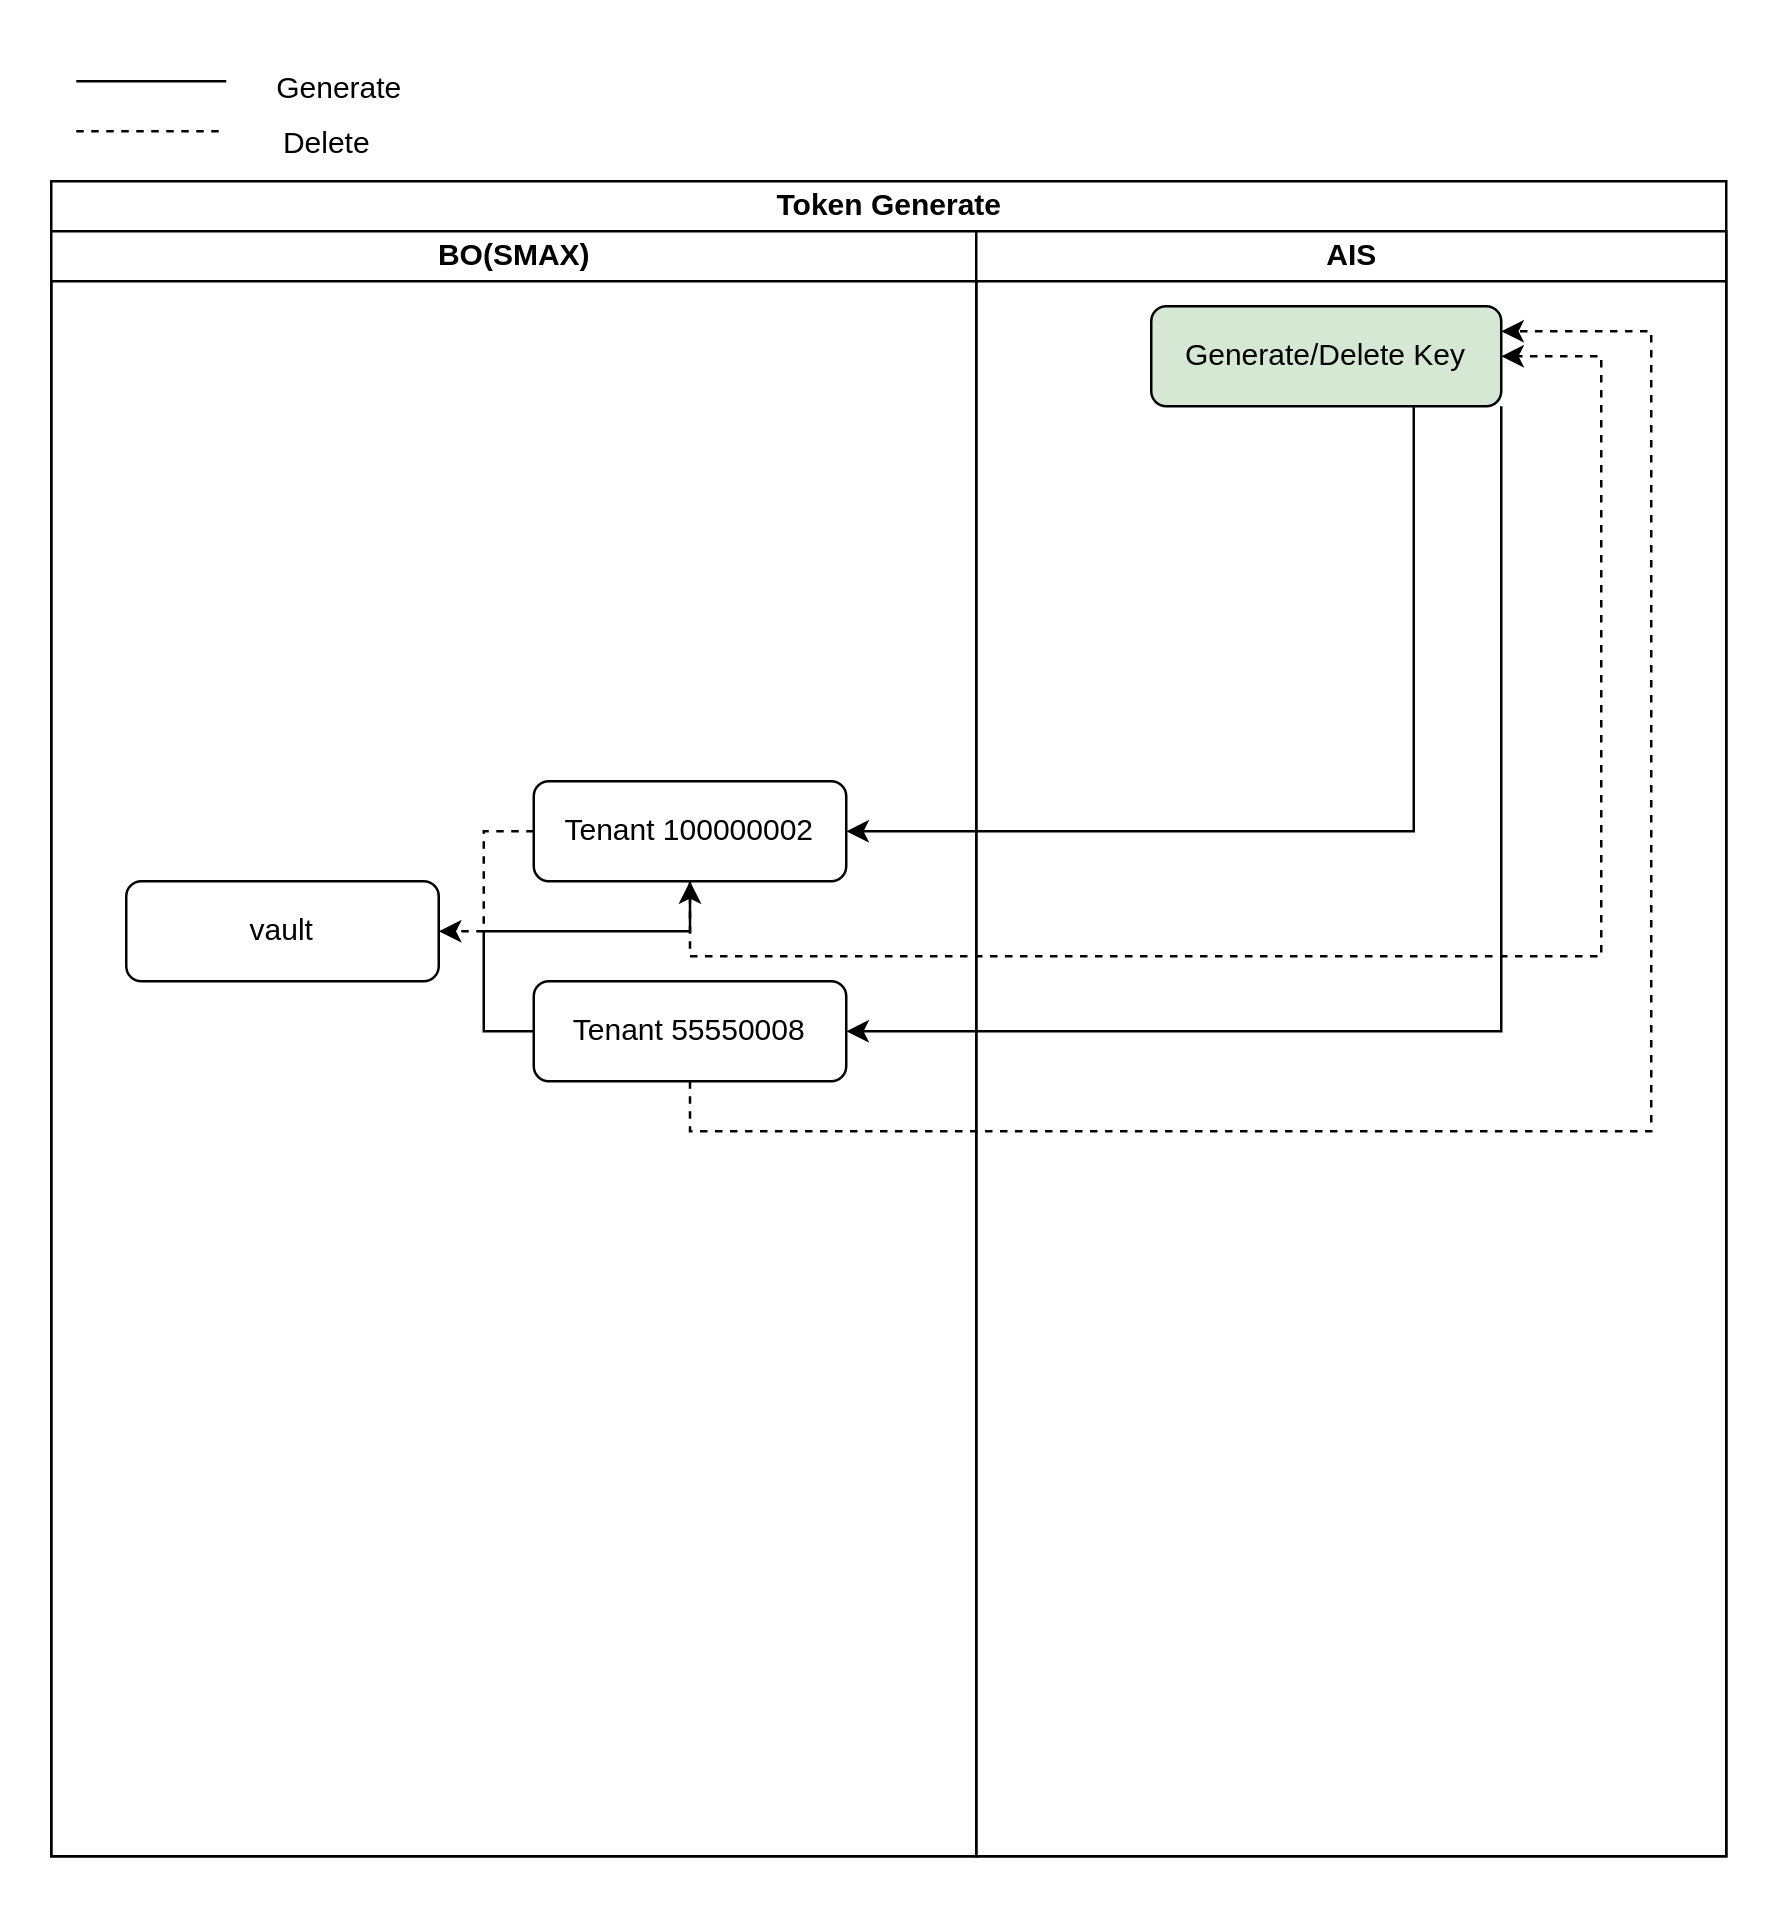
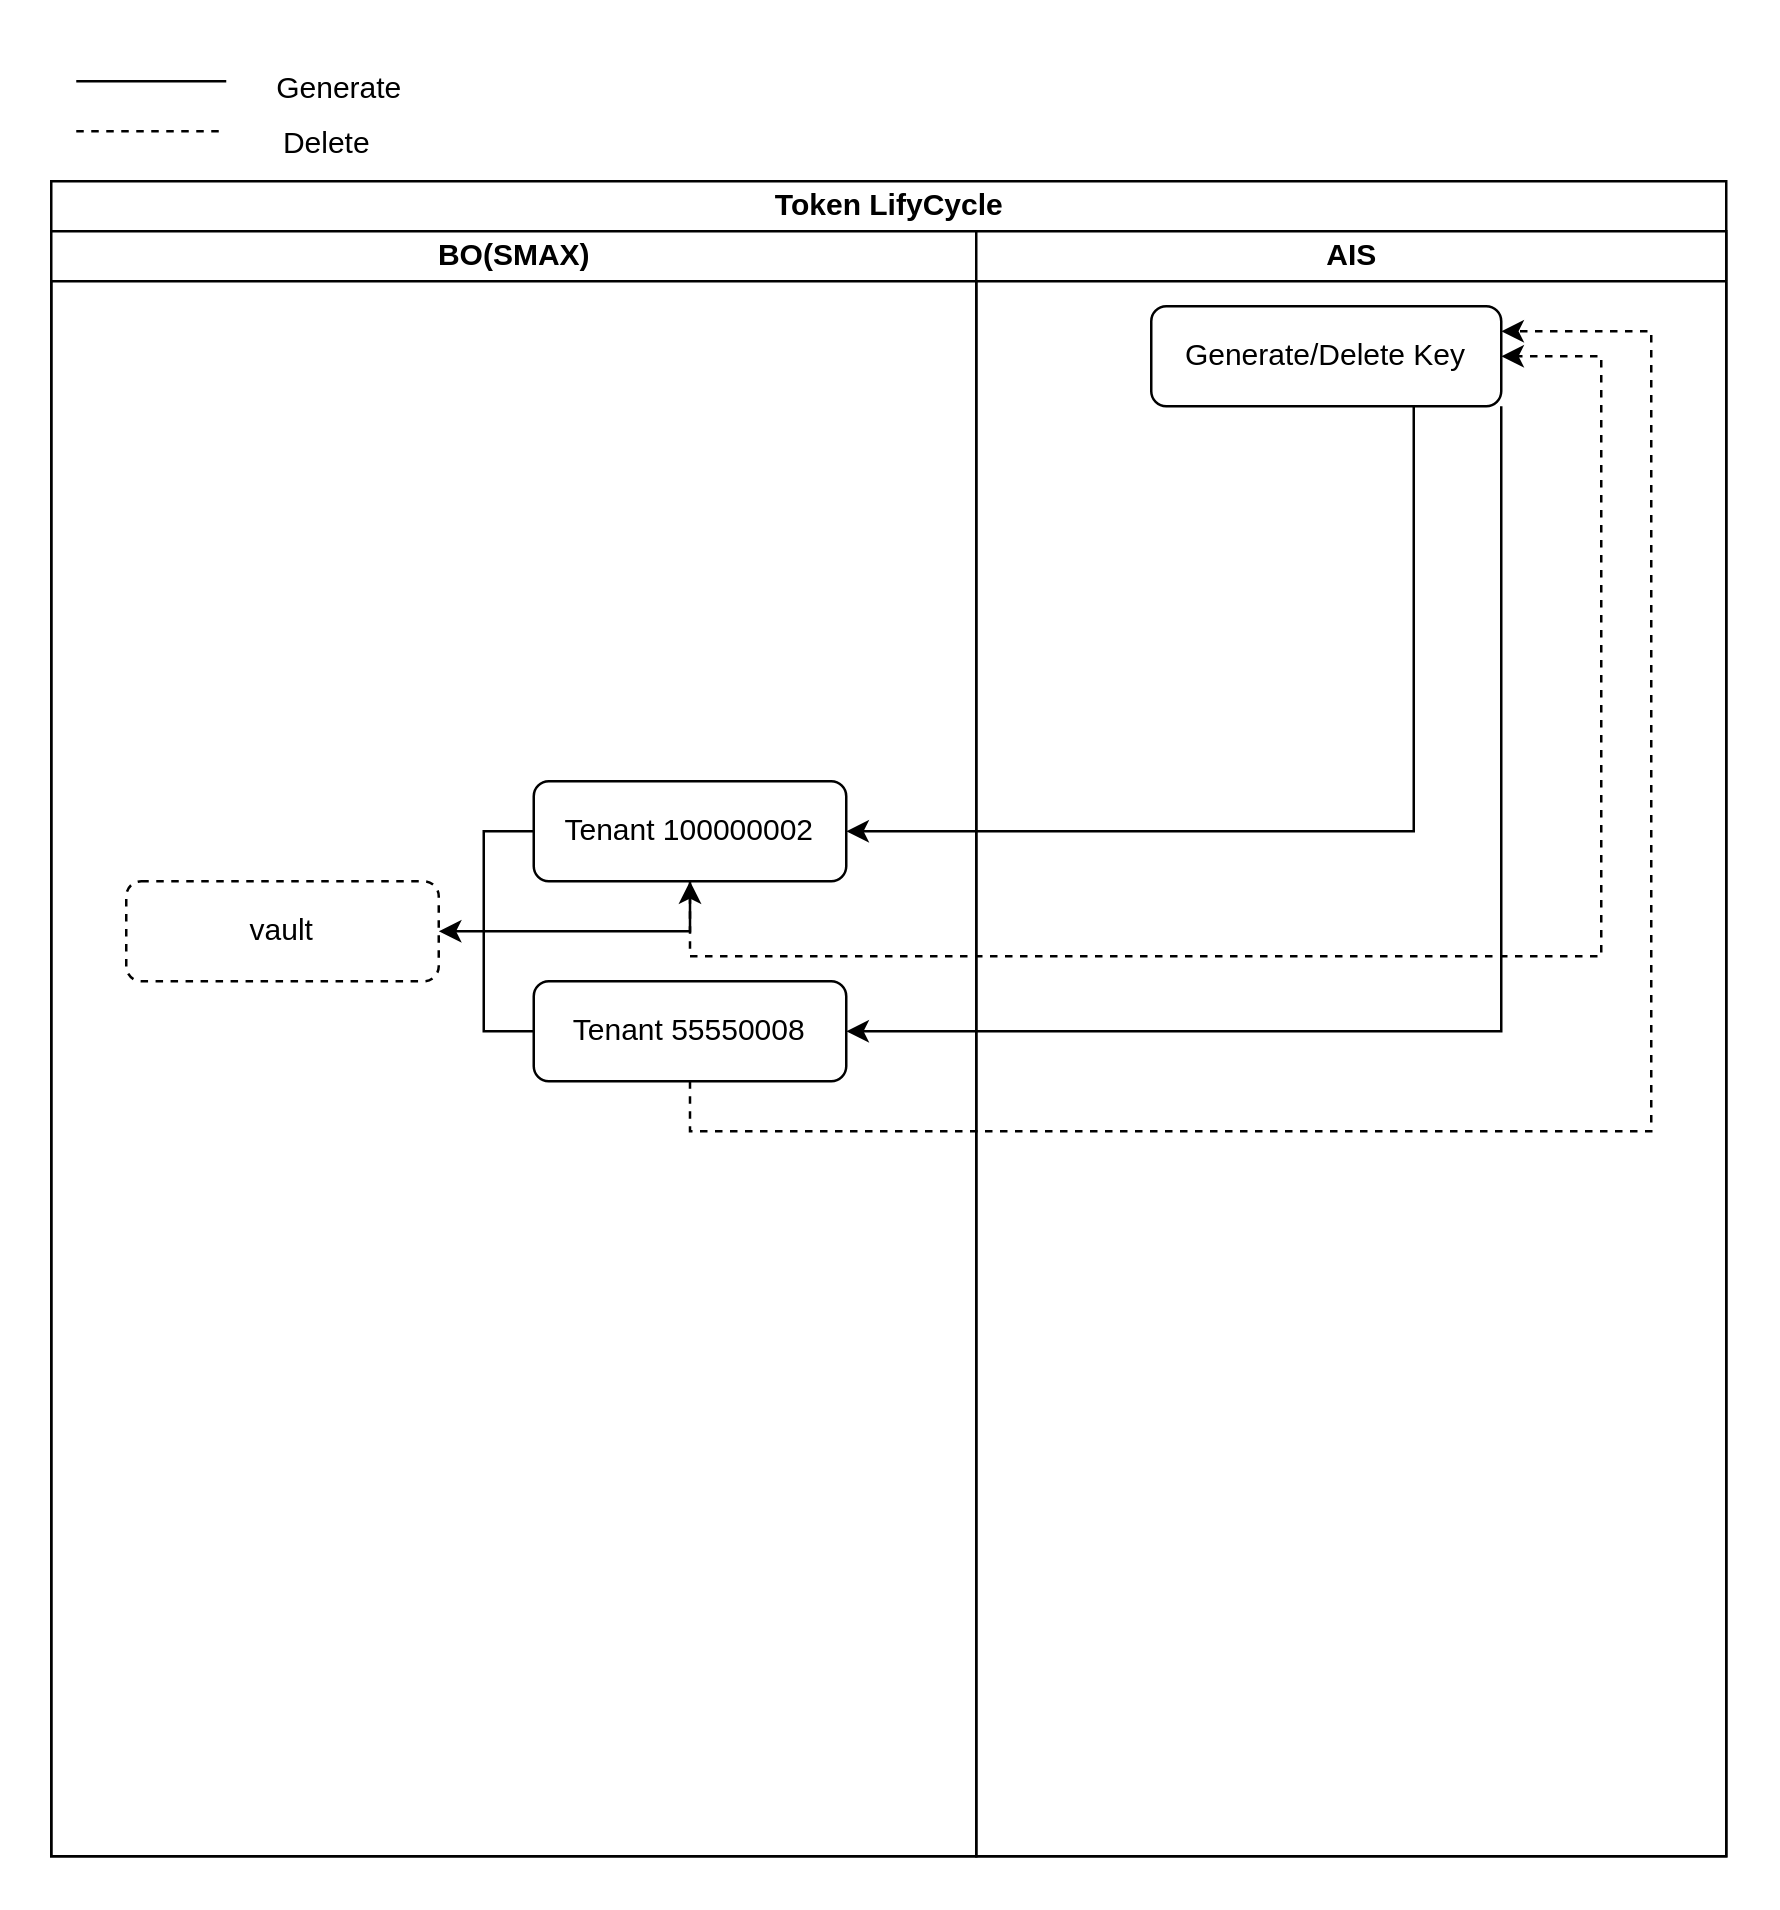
node "Token Generate": label "Token Generate" -> "Token LifyCycle"
node "Generate/Delete Key": fillcolor #d5e8d4 -> #ffffff
edge "Tenant 100000002" -> "vault": style dashed -> solid
node "vault": style solid -> dashed
